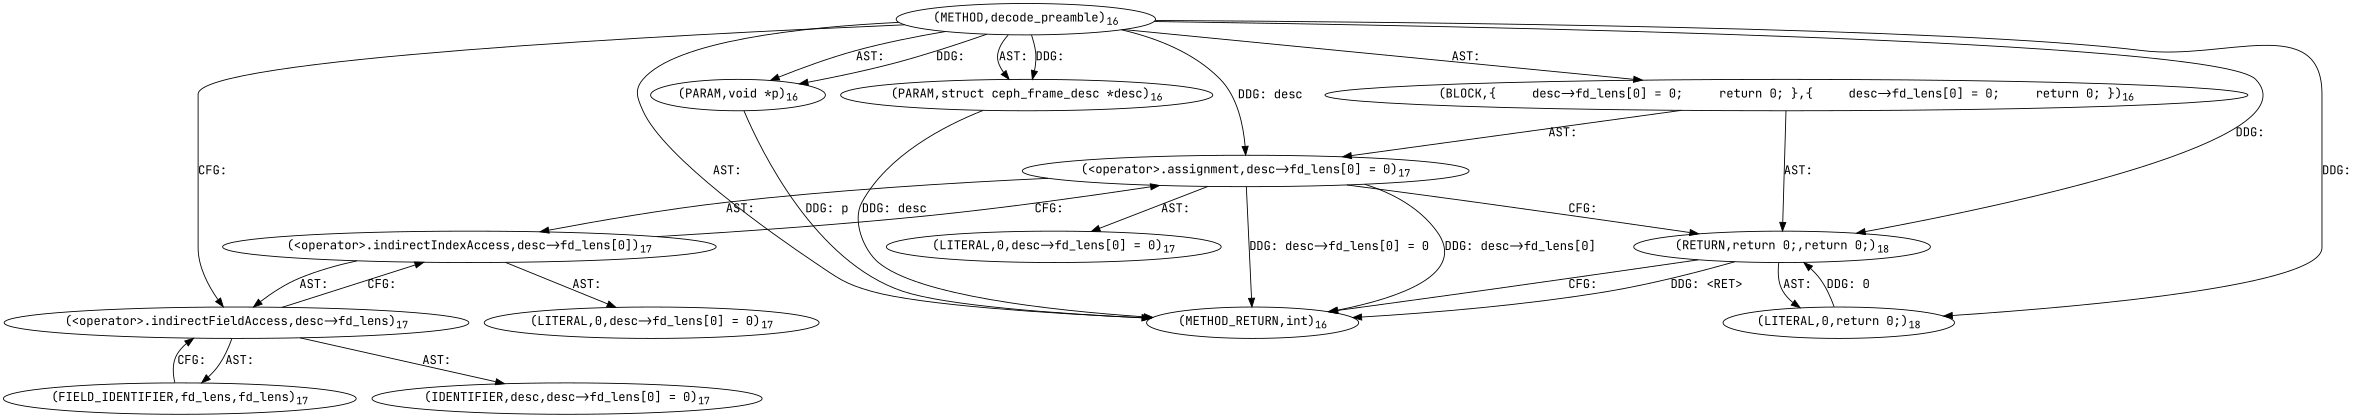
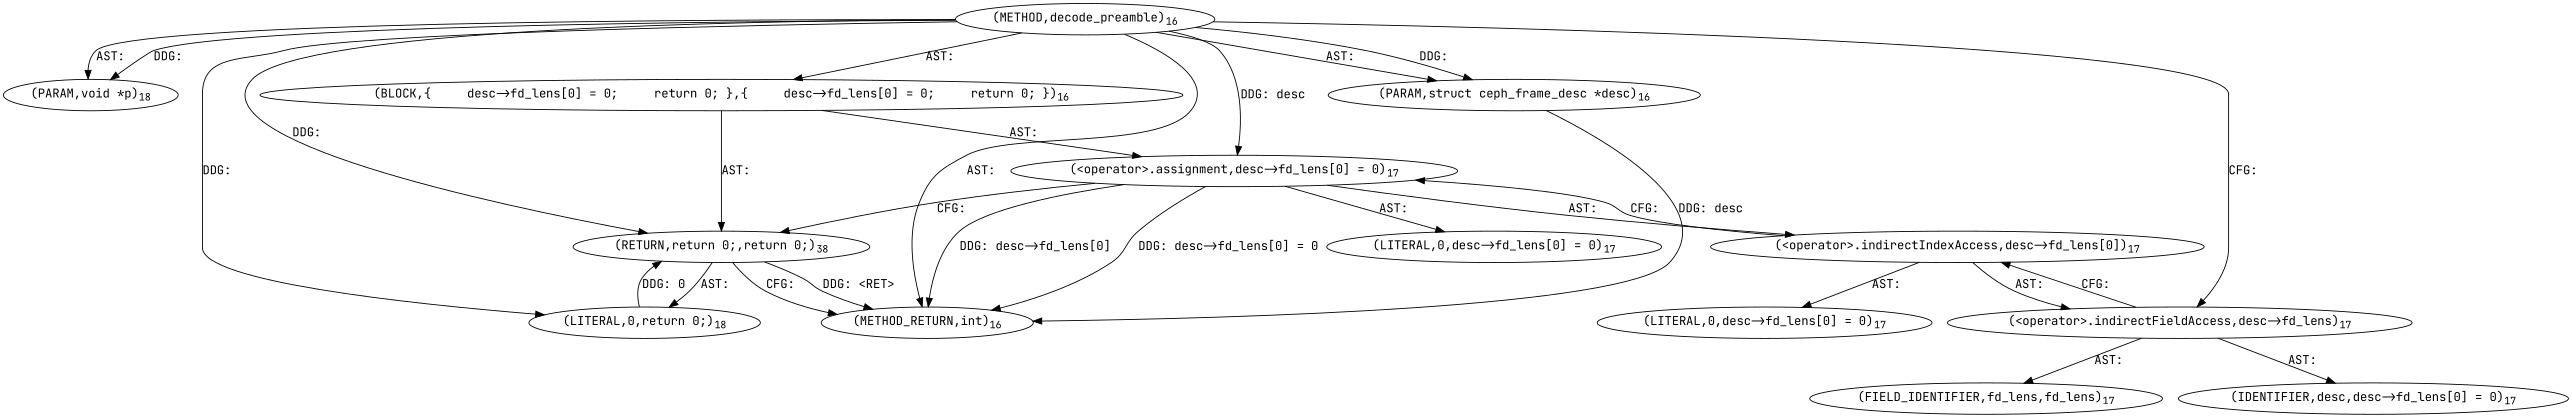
node "(PARAM,void *p)": text "16" -> "18"
node "(RETURN,return 0;,return 0;)": text "18" -> "38"
edge "(PARAM,void *p)" -> "(METHOD_RETURN,int)": removed, label "DDG: p"
edge "(FIELD_IDENTIFIER,fd_lens,fd_lens)" -> "(<operator>.indirectFieldAccess,desc->fd_lens)": removed, label "CFG:"
